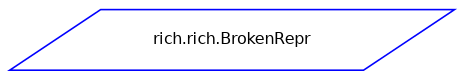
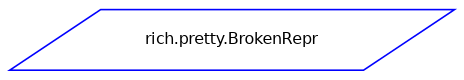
node "rich.rich.BrokenRepr": label "rich.rich.BrokenRepr" -> "rich.pretty.BrokenRepr"
